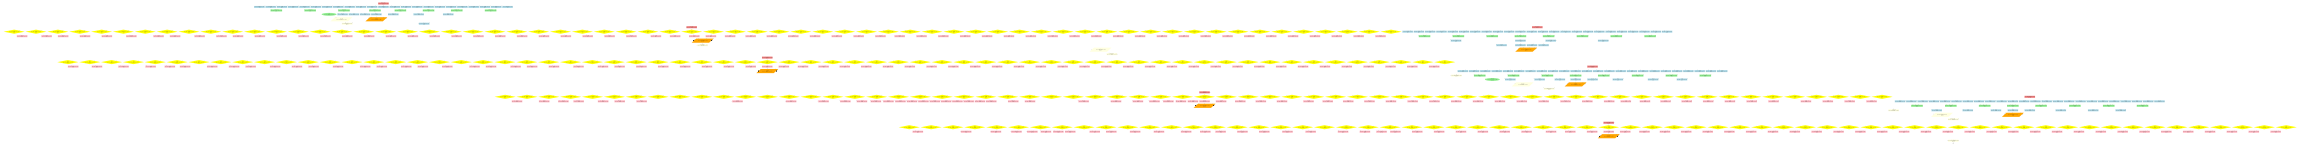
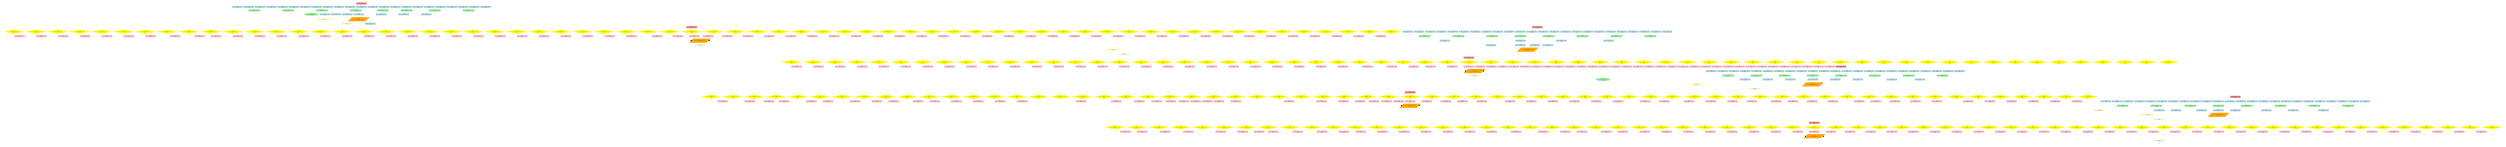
node "V Proj 3.3 [batch=1024, seq=10000, hidden=1024] GPU: 11": removed
